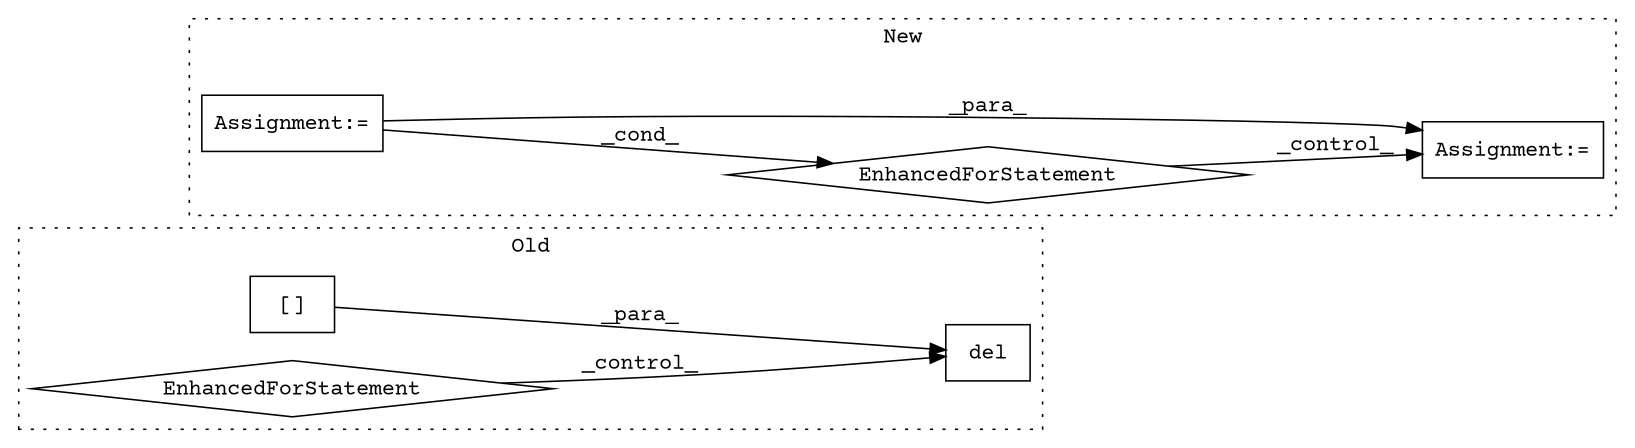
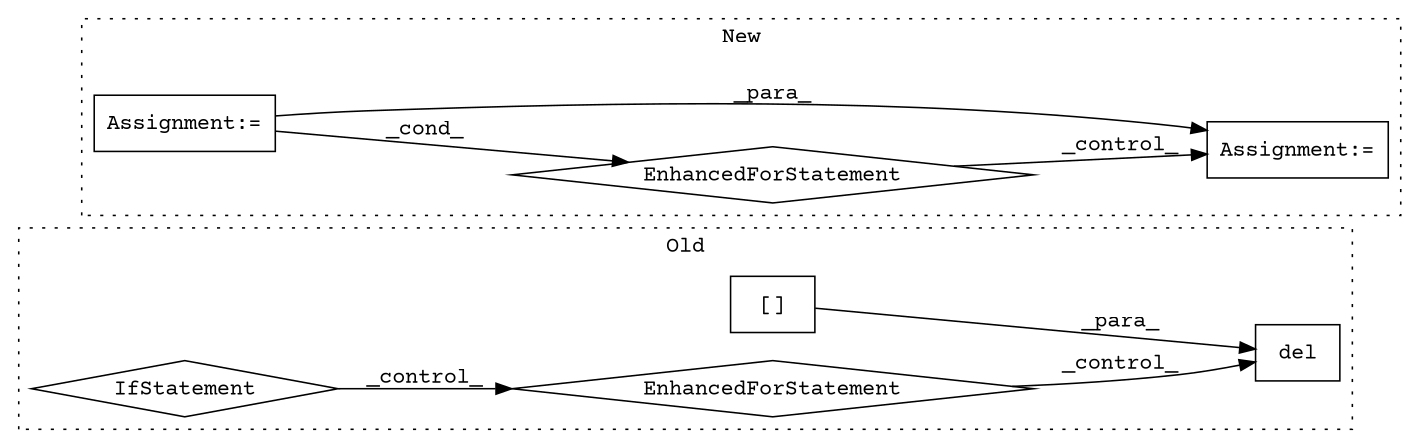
node "IfStatement": added
